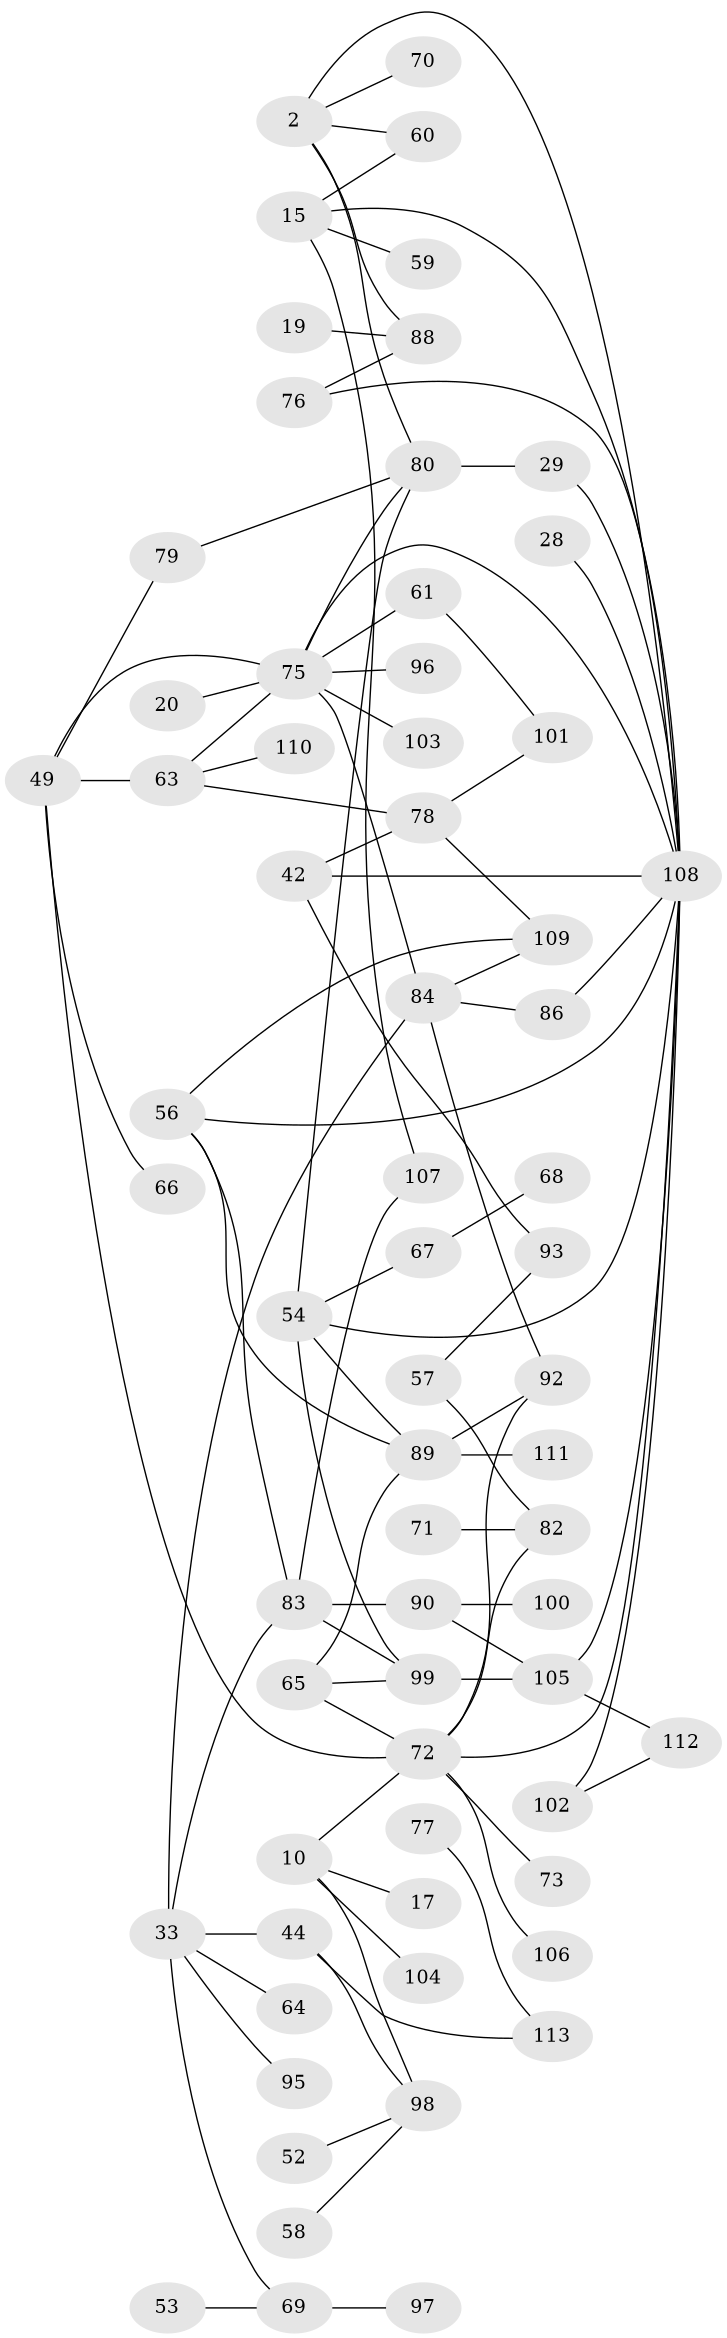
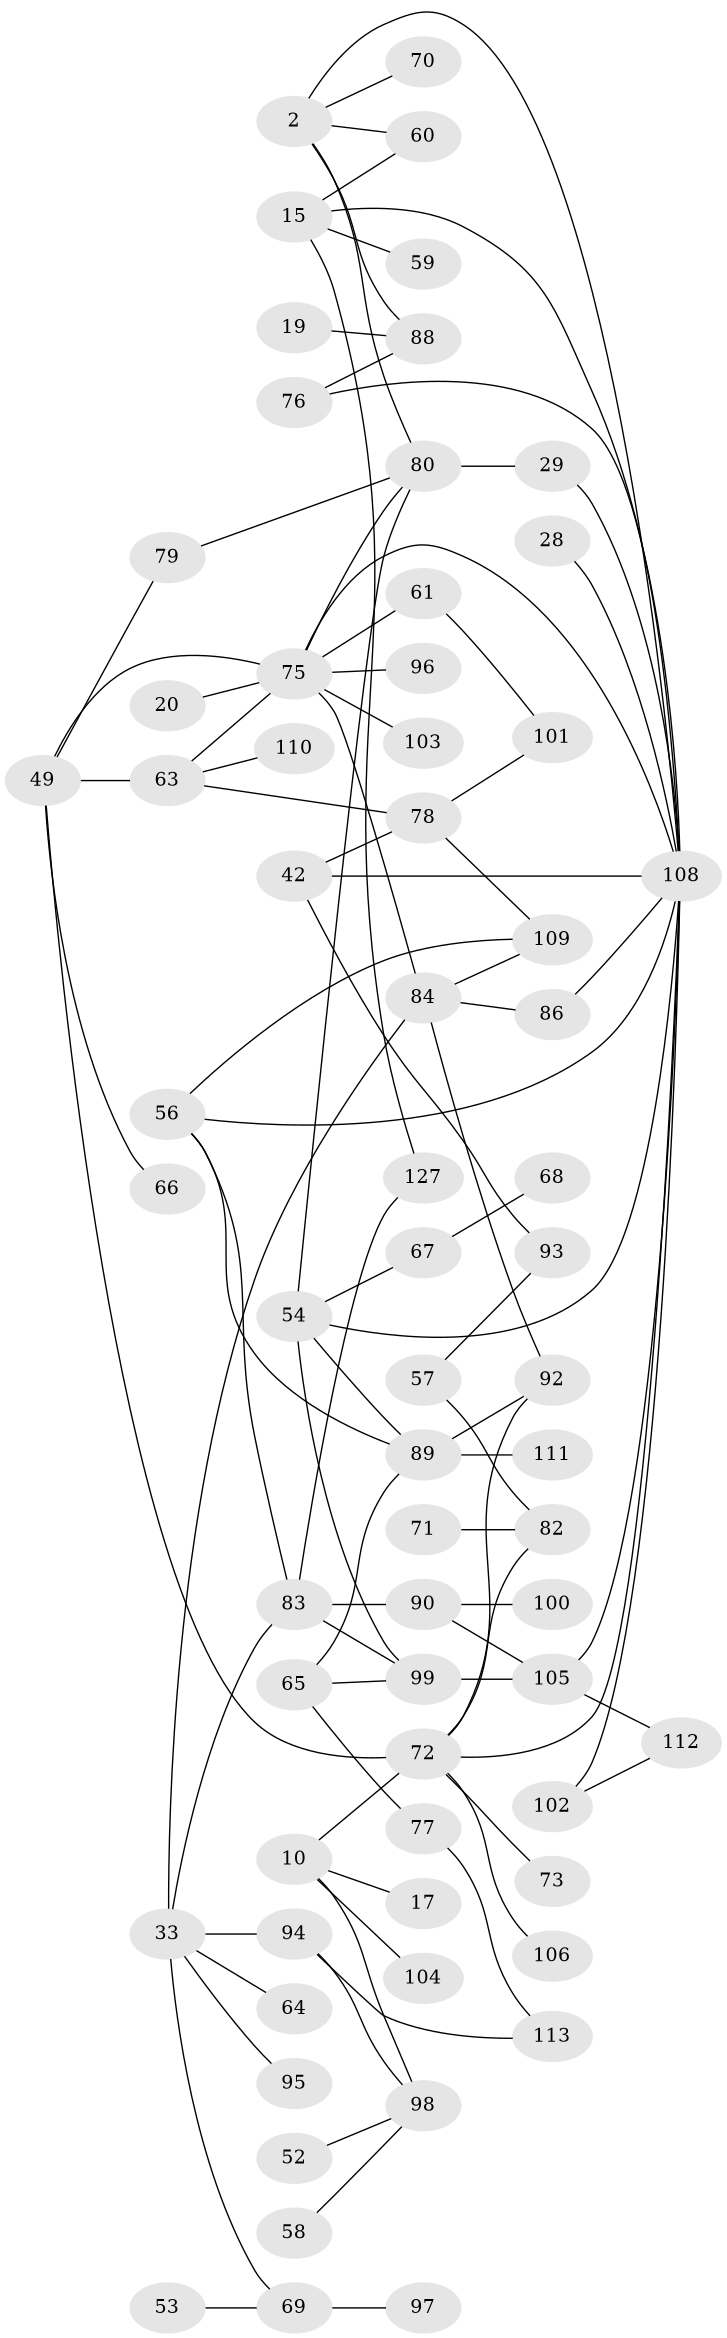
node "107": label "107" -> "127"
edge "65" -- "72": now "65" -- "77"
node "44": label "44" -> "94"
